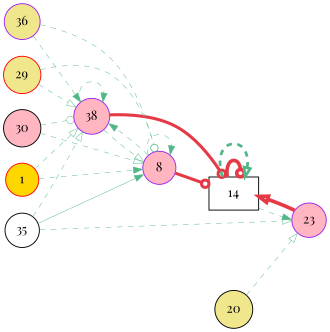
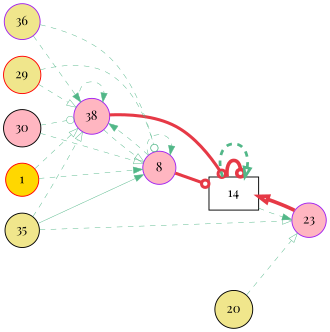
node "35": fillcolor white -> khaki
